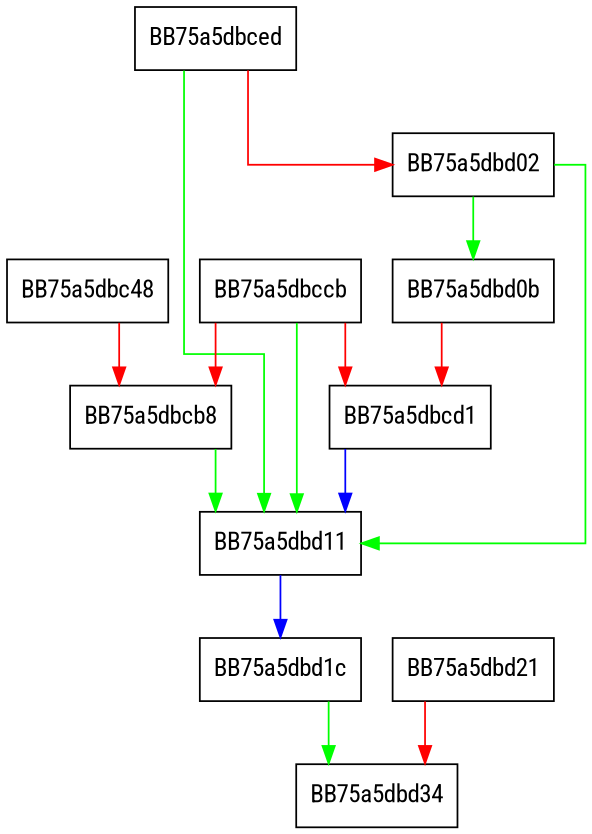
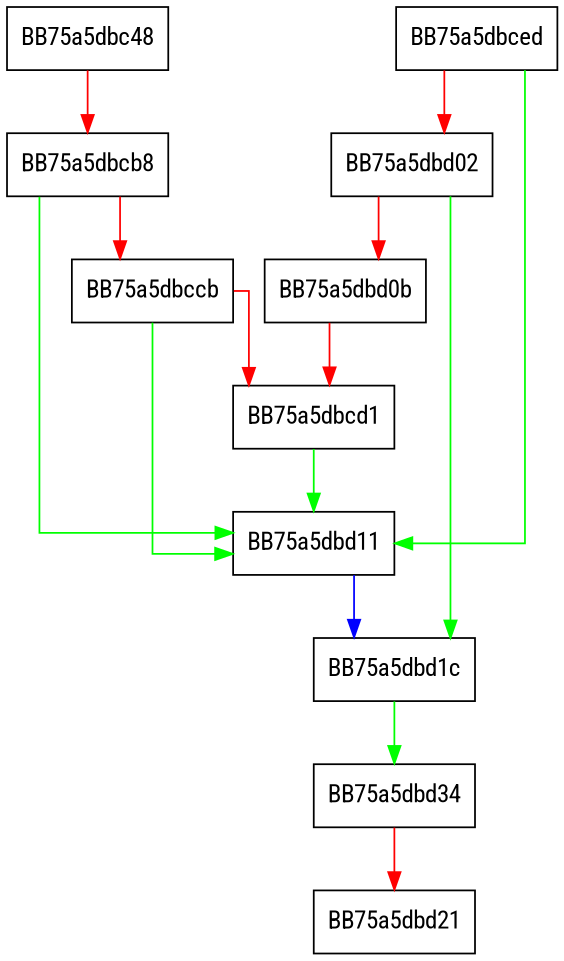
edge "BB75a5dbd02" -> "BB75a5dbd0b": color green -> red
edge "BB75a5dbccb" -> "BB75a5dbcb8": reversed
edge "BB75a5dbd02" -> "BB75a5dbd11": now "BB75a5dbd02" -> "BB75a5dbd1c"
edge "BB75a5dbcd1" -> "BB75a5dbd11": color blue -> green
edge "BB75a5dbd21" -> "BB75a5dbd34": reversed
